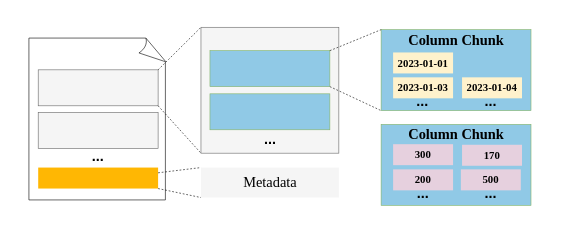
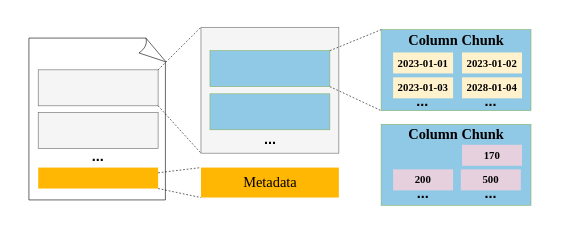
node "2023-01-02": added
node "2023-01-04": label "2023-01-04" -> "2028-01-04"
node "300": removed
node "Metadata": fillcolor #f5f5f5 -> #ffb703
